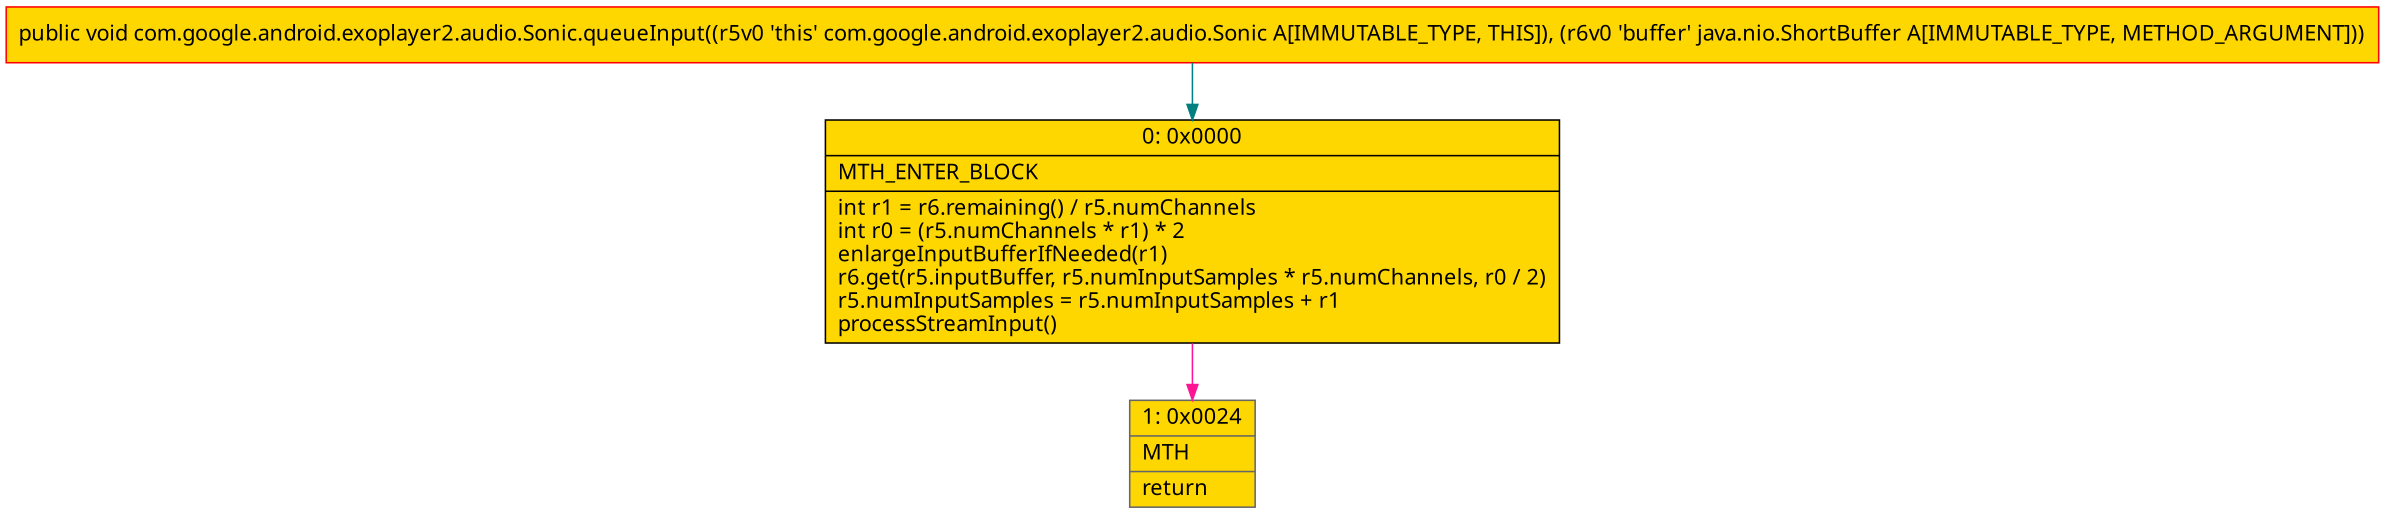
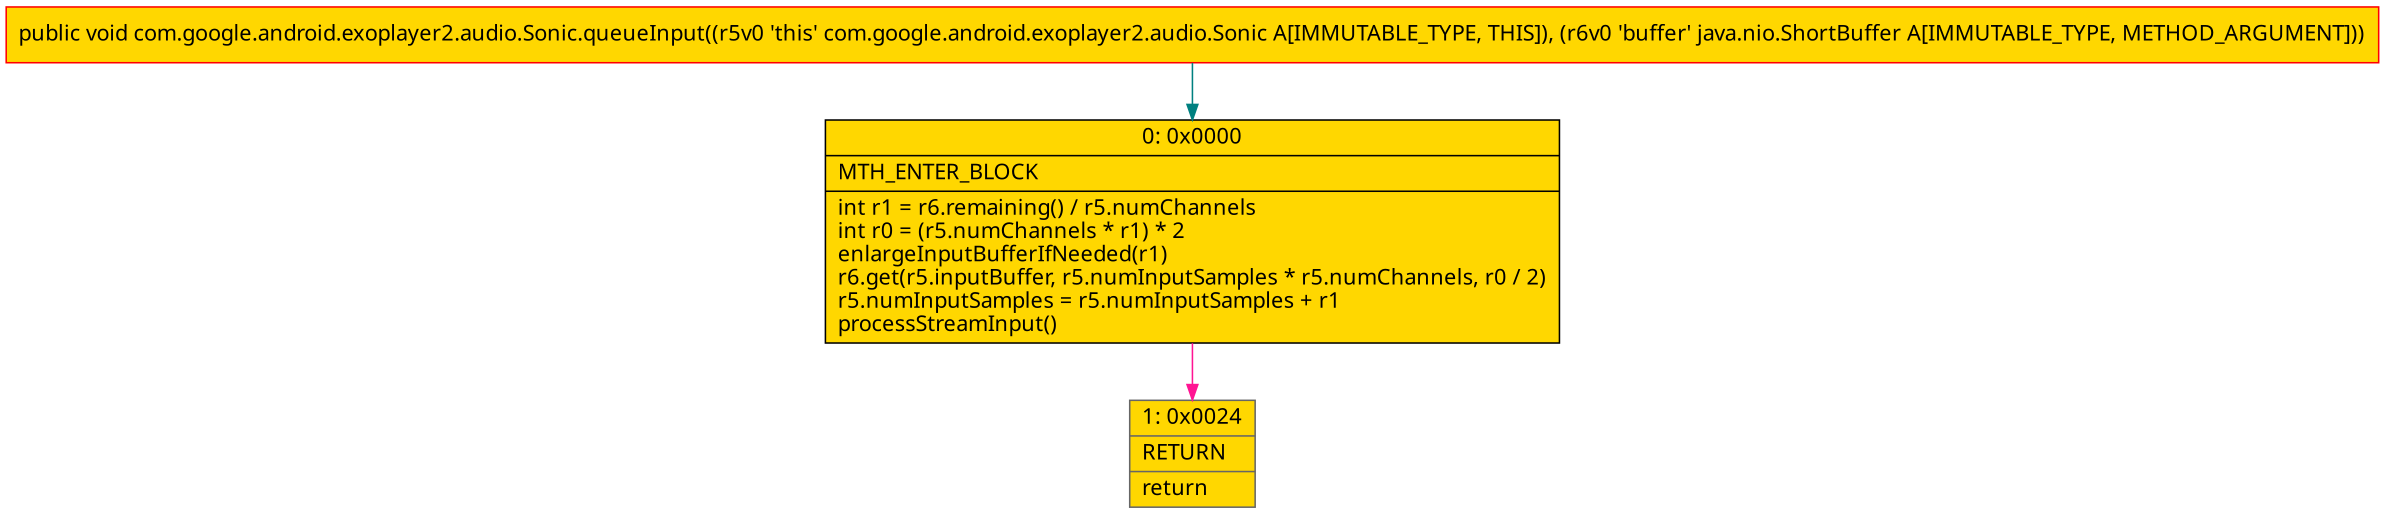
node "1: 0x0024": text "MTH" -> "RETURN"
